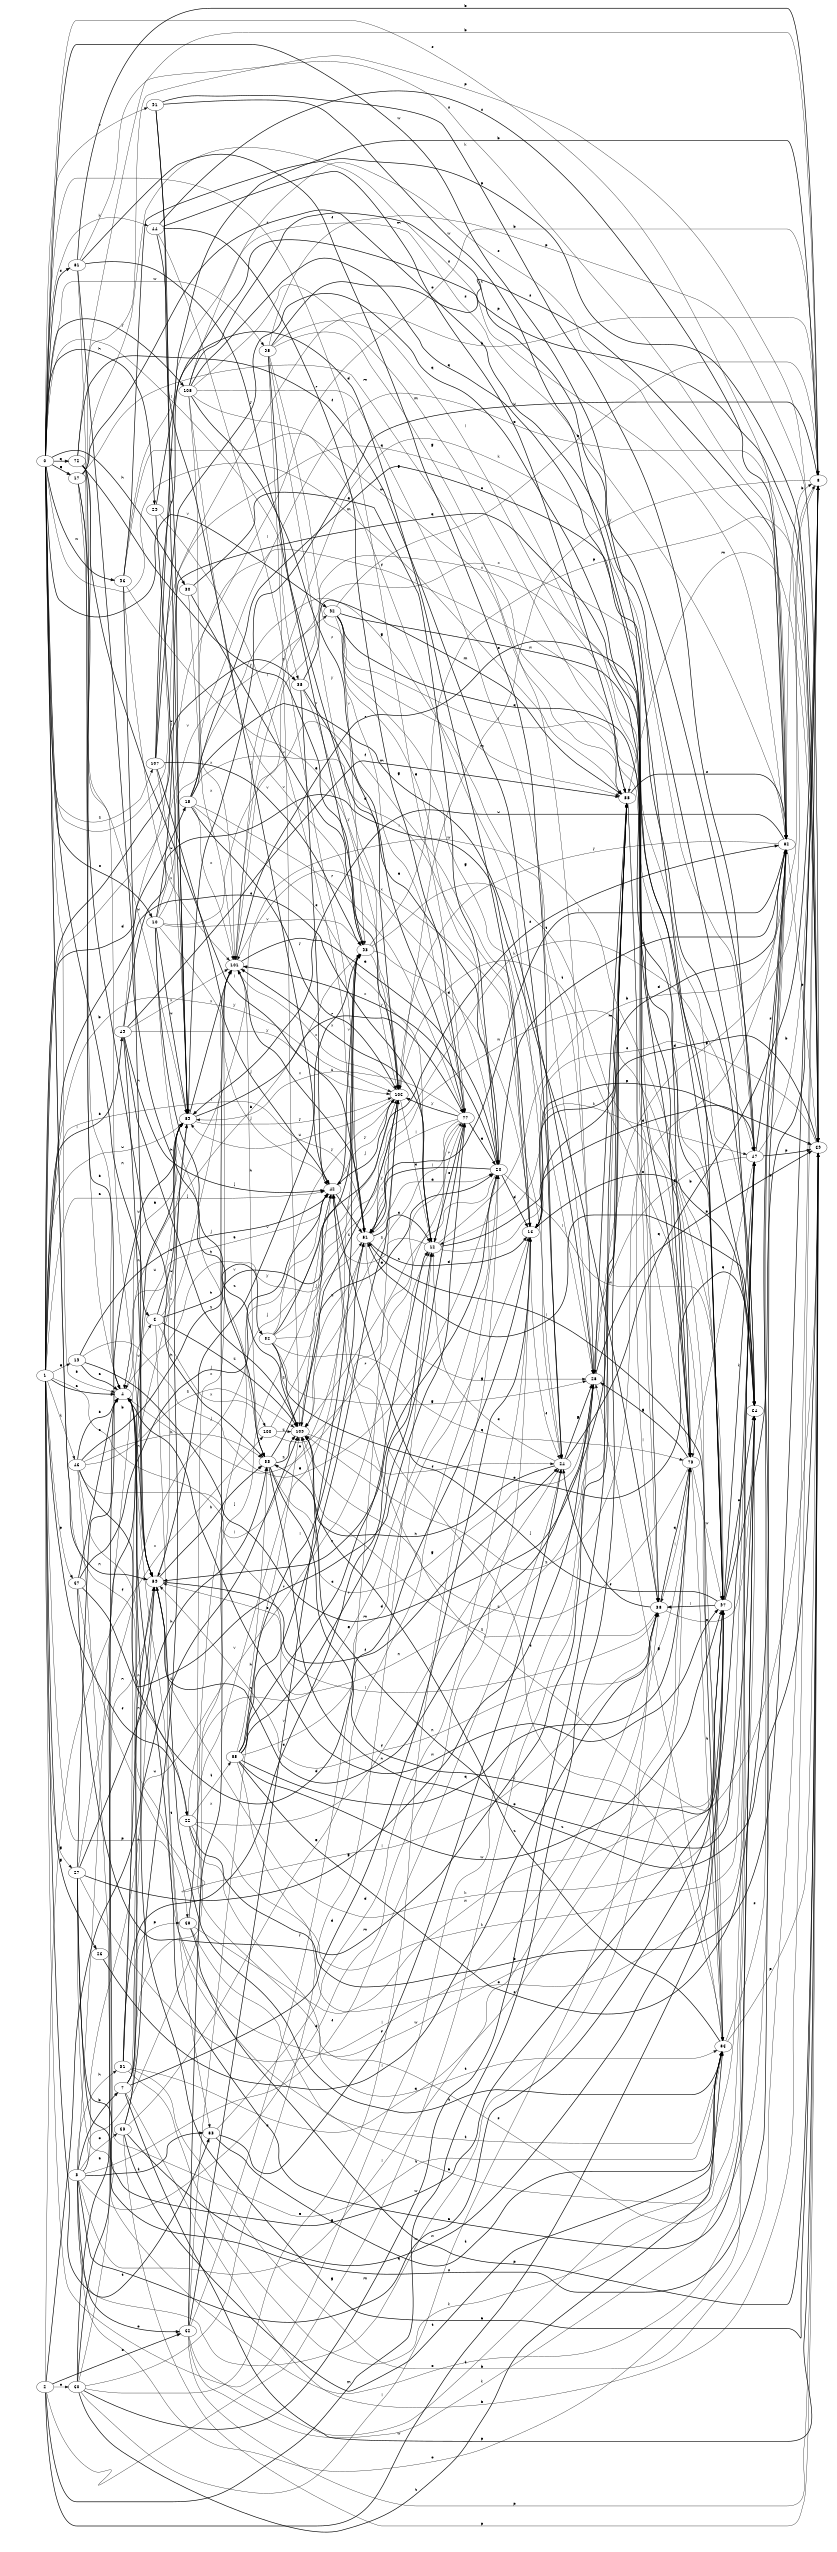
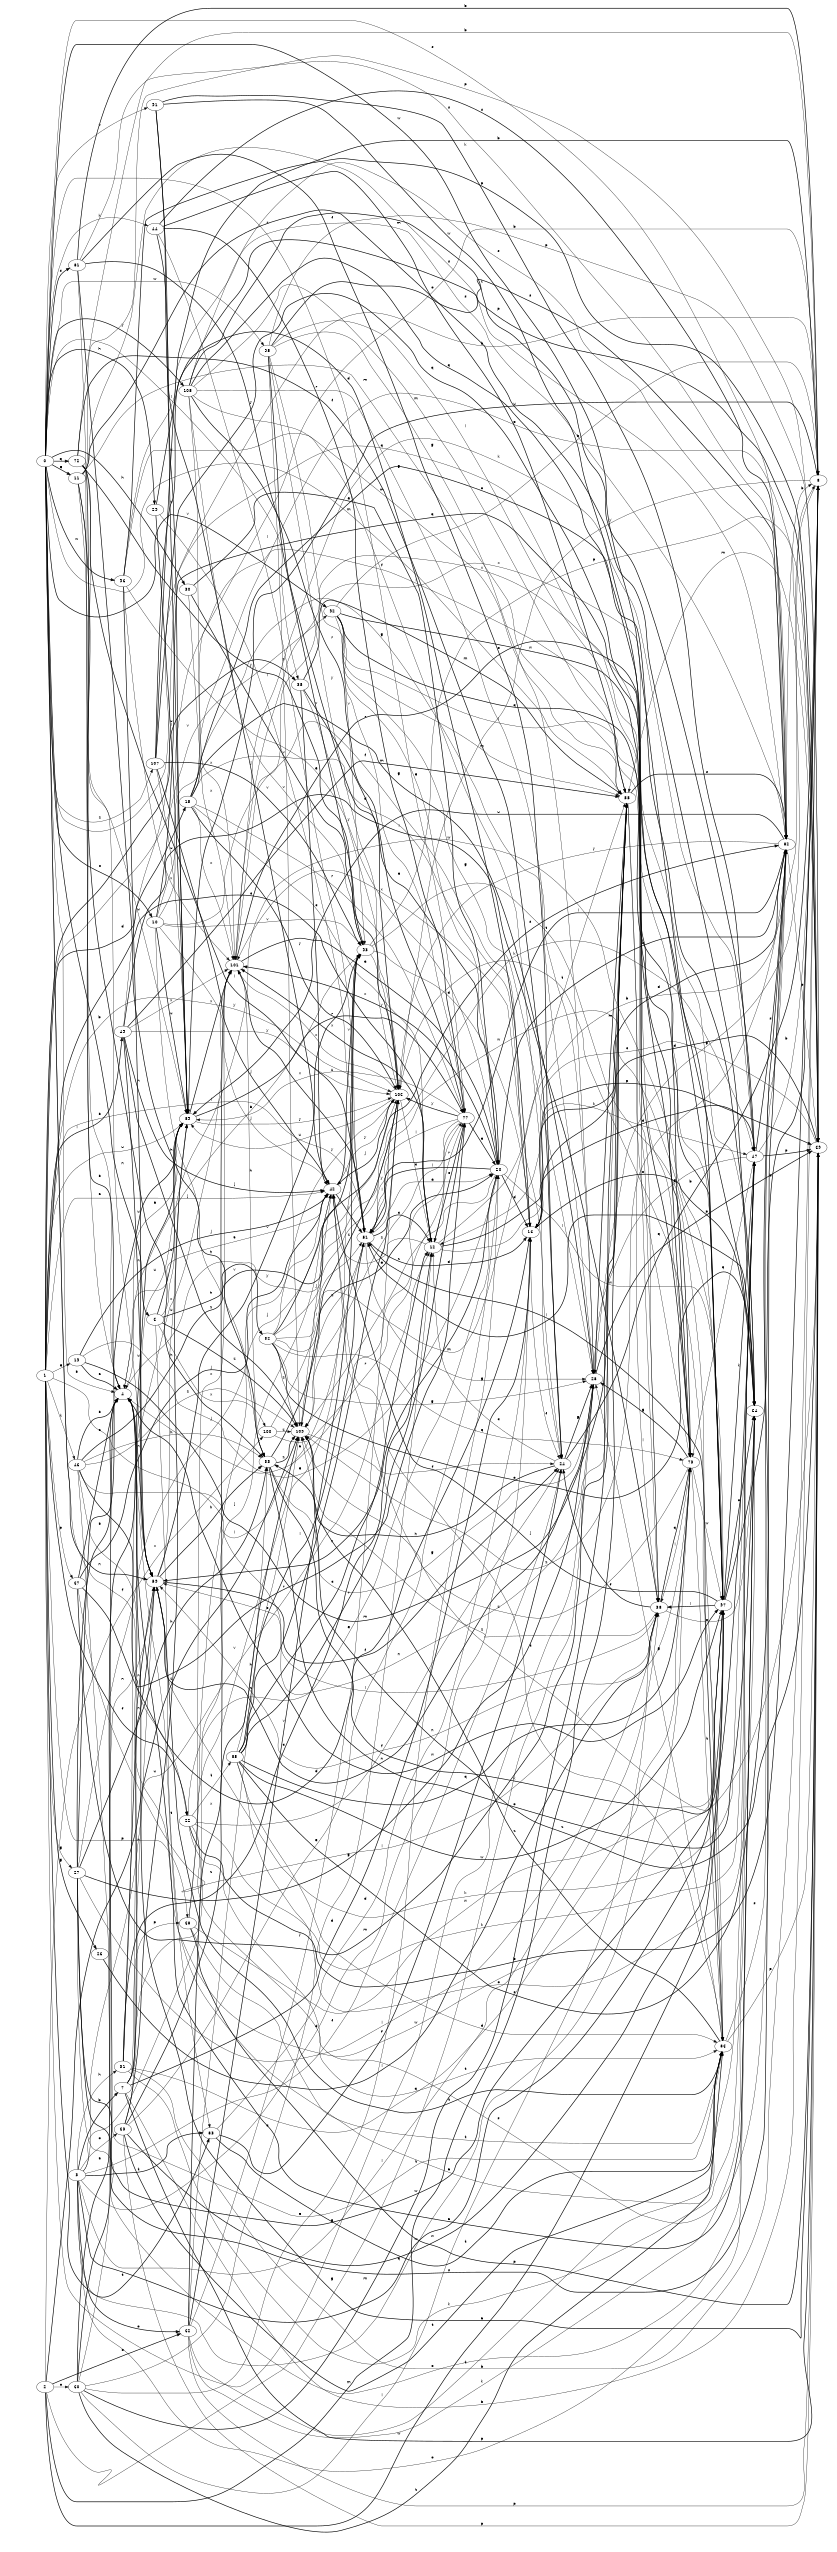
node "17": label "17" -> "11"
edge "10" -> "109": now "63" -> "109"
edge "32" -> "55": added, label "m"
edge "89" -> "59": reversed
edge "1" -> "4": now "27" -> "4"
edge "85" -> "16": now "85" -> "86"
edge "3" -> "6": removed, label "b"
